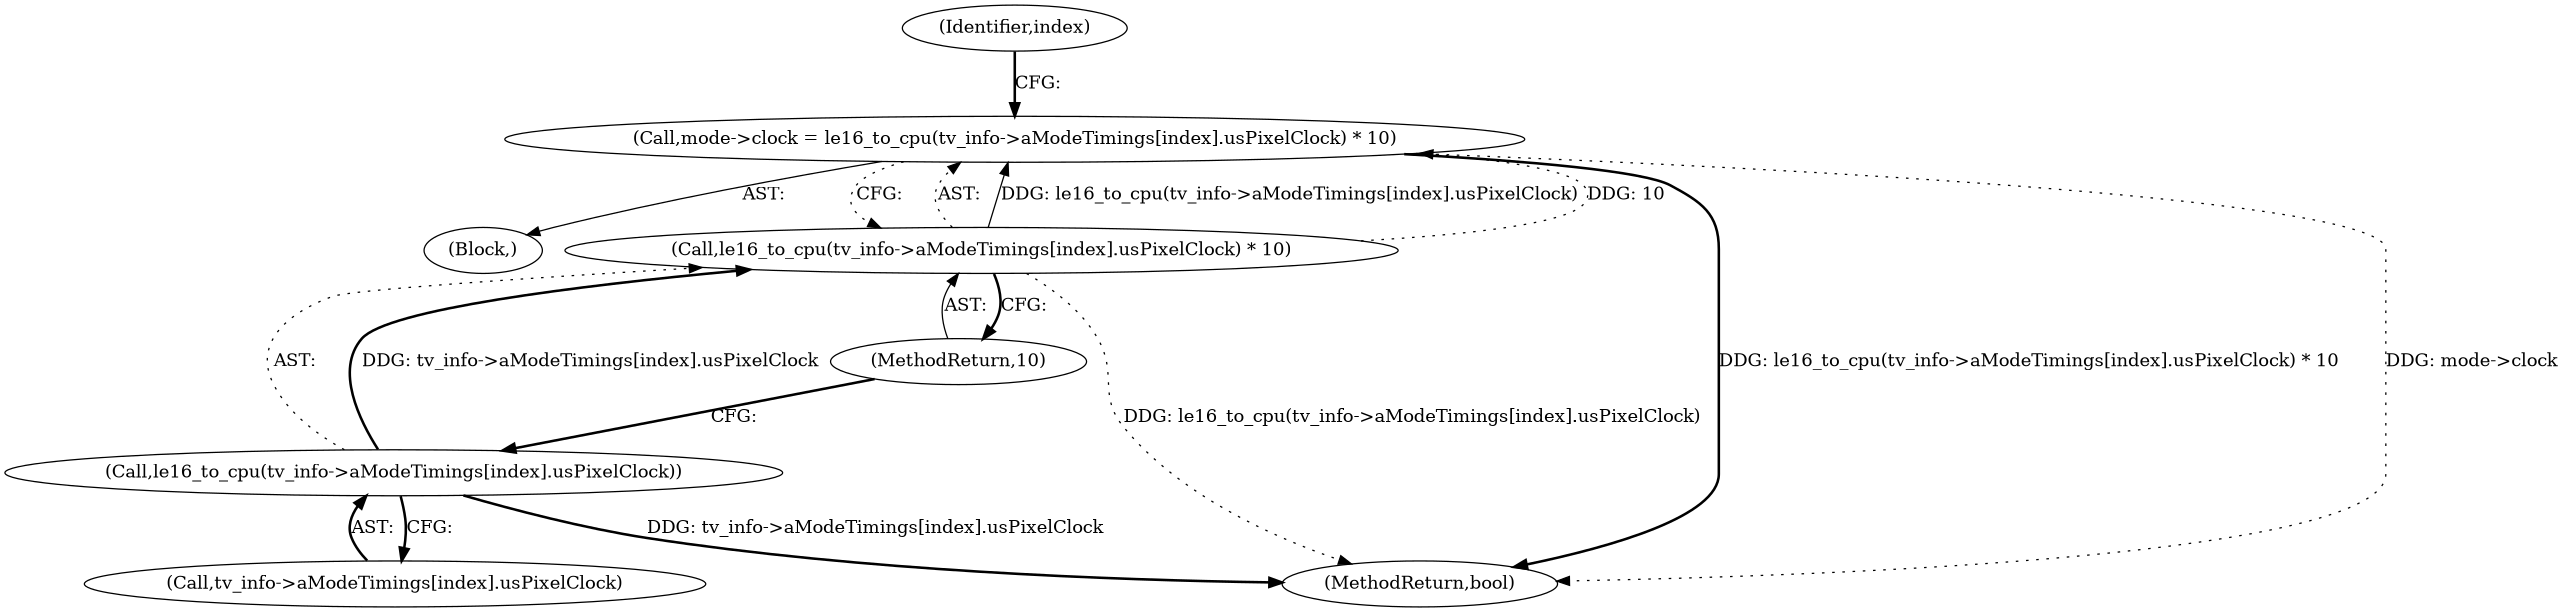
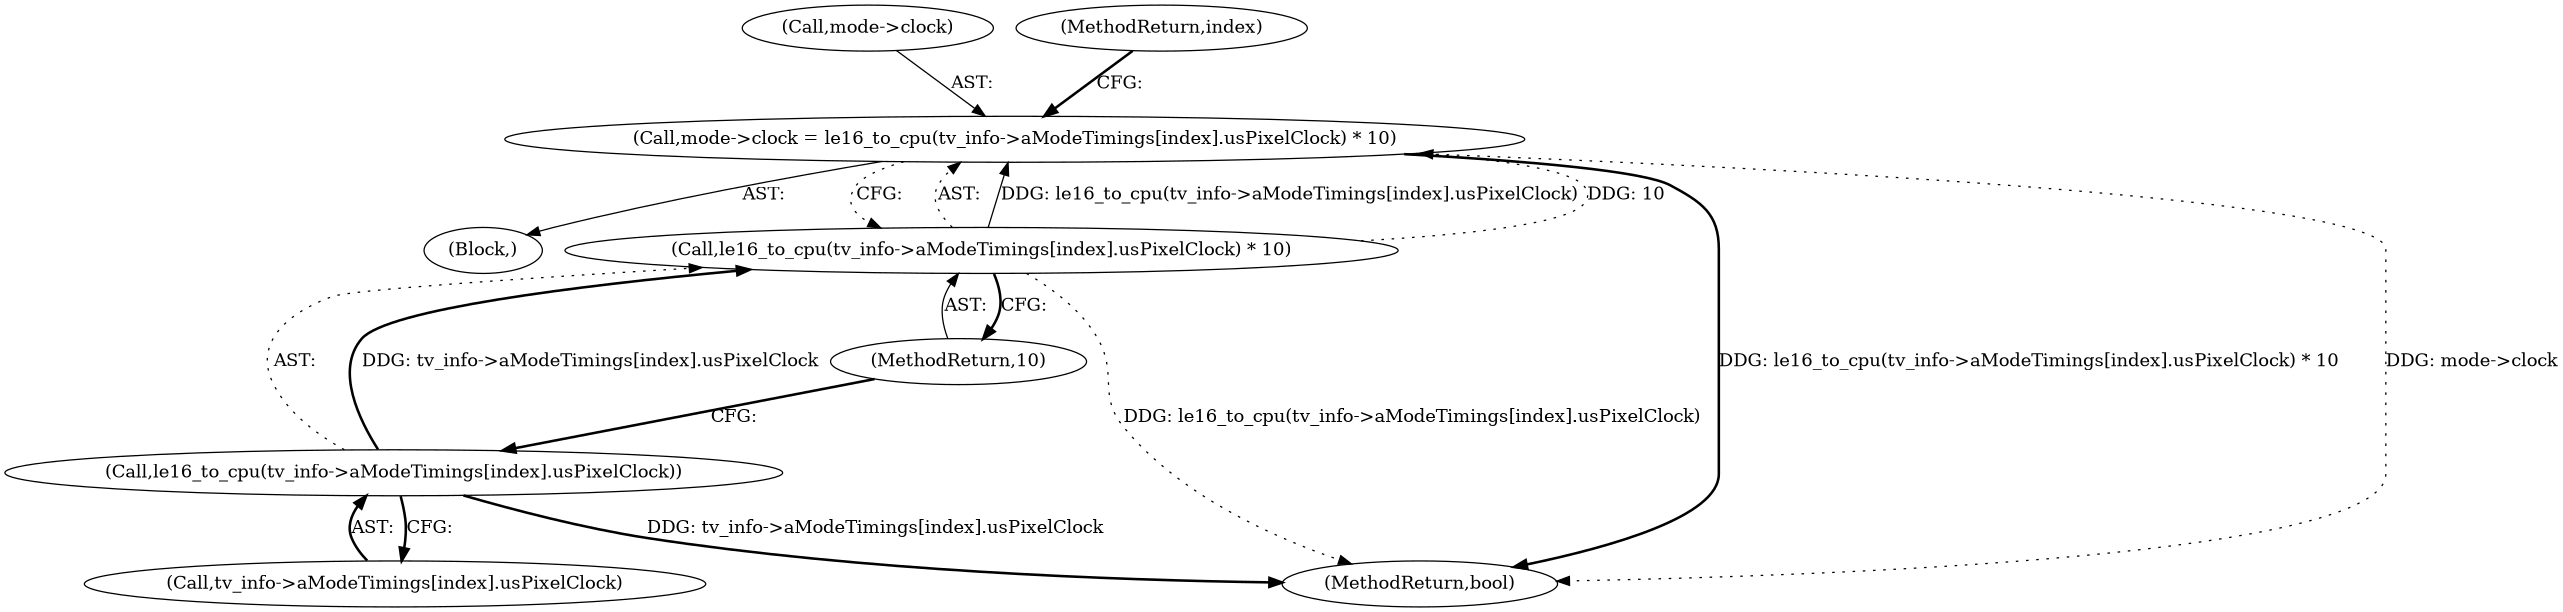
node "(Call,mode->clock)": added
node "(Identifier,index)": label "(Identifier,index)" -> "(MethodReturn,index)"
